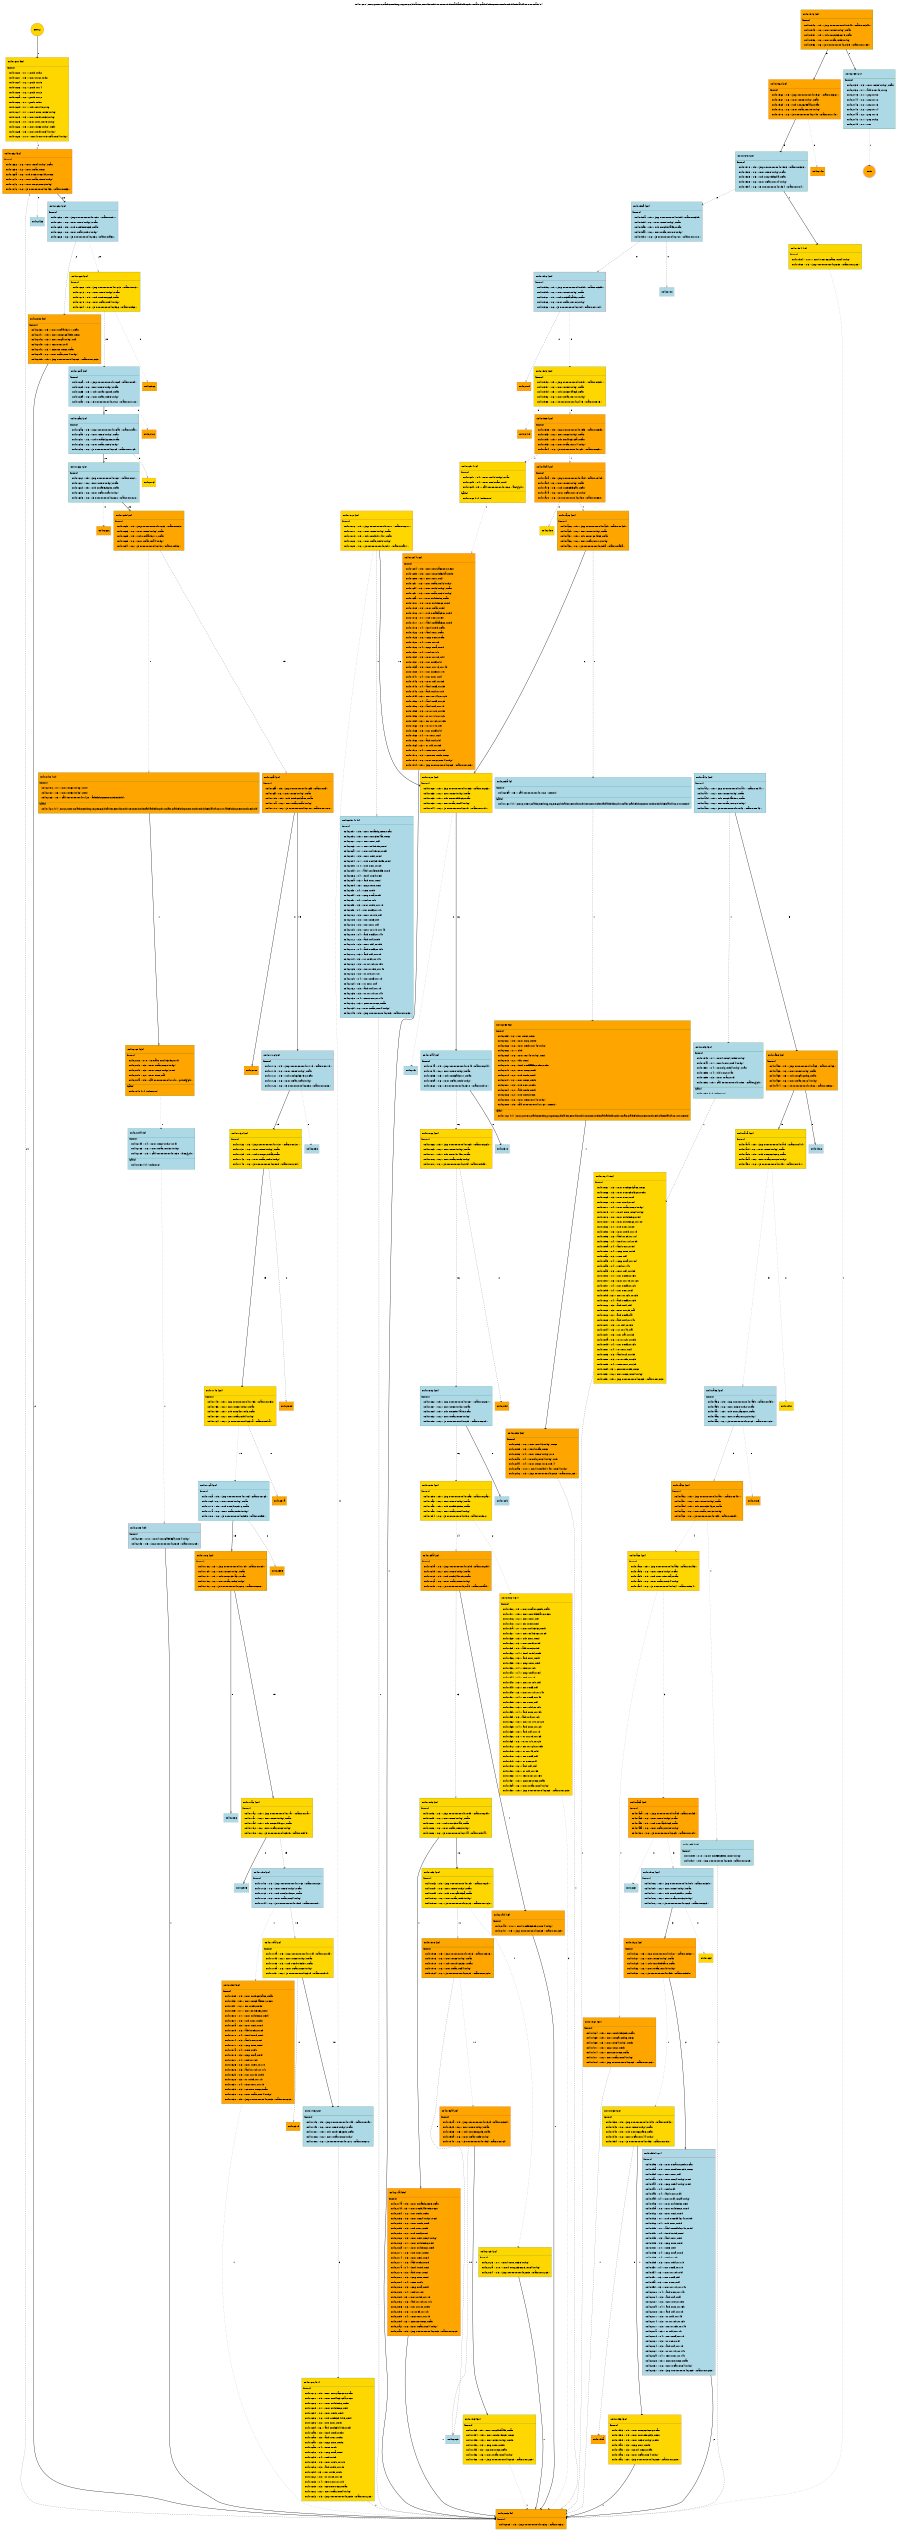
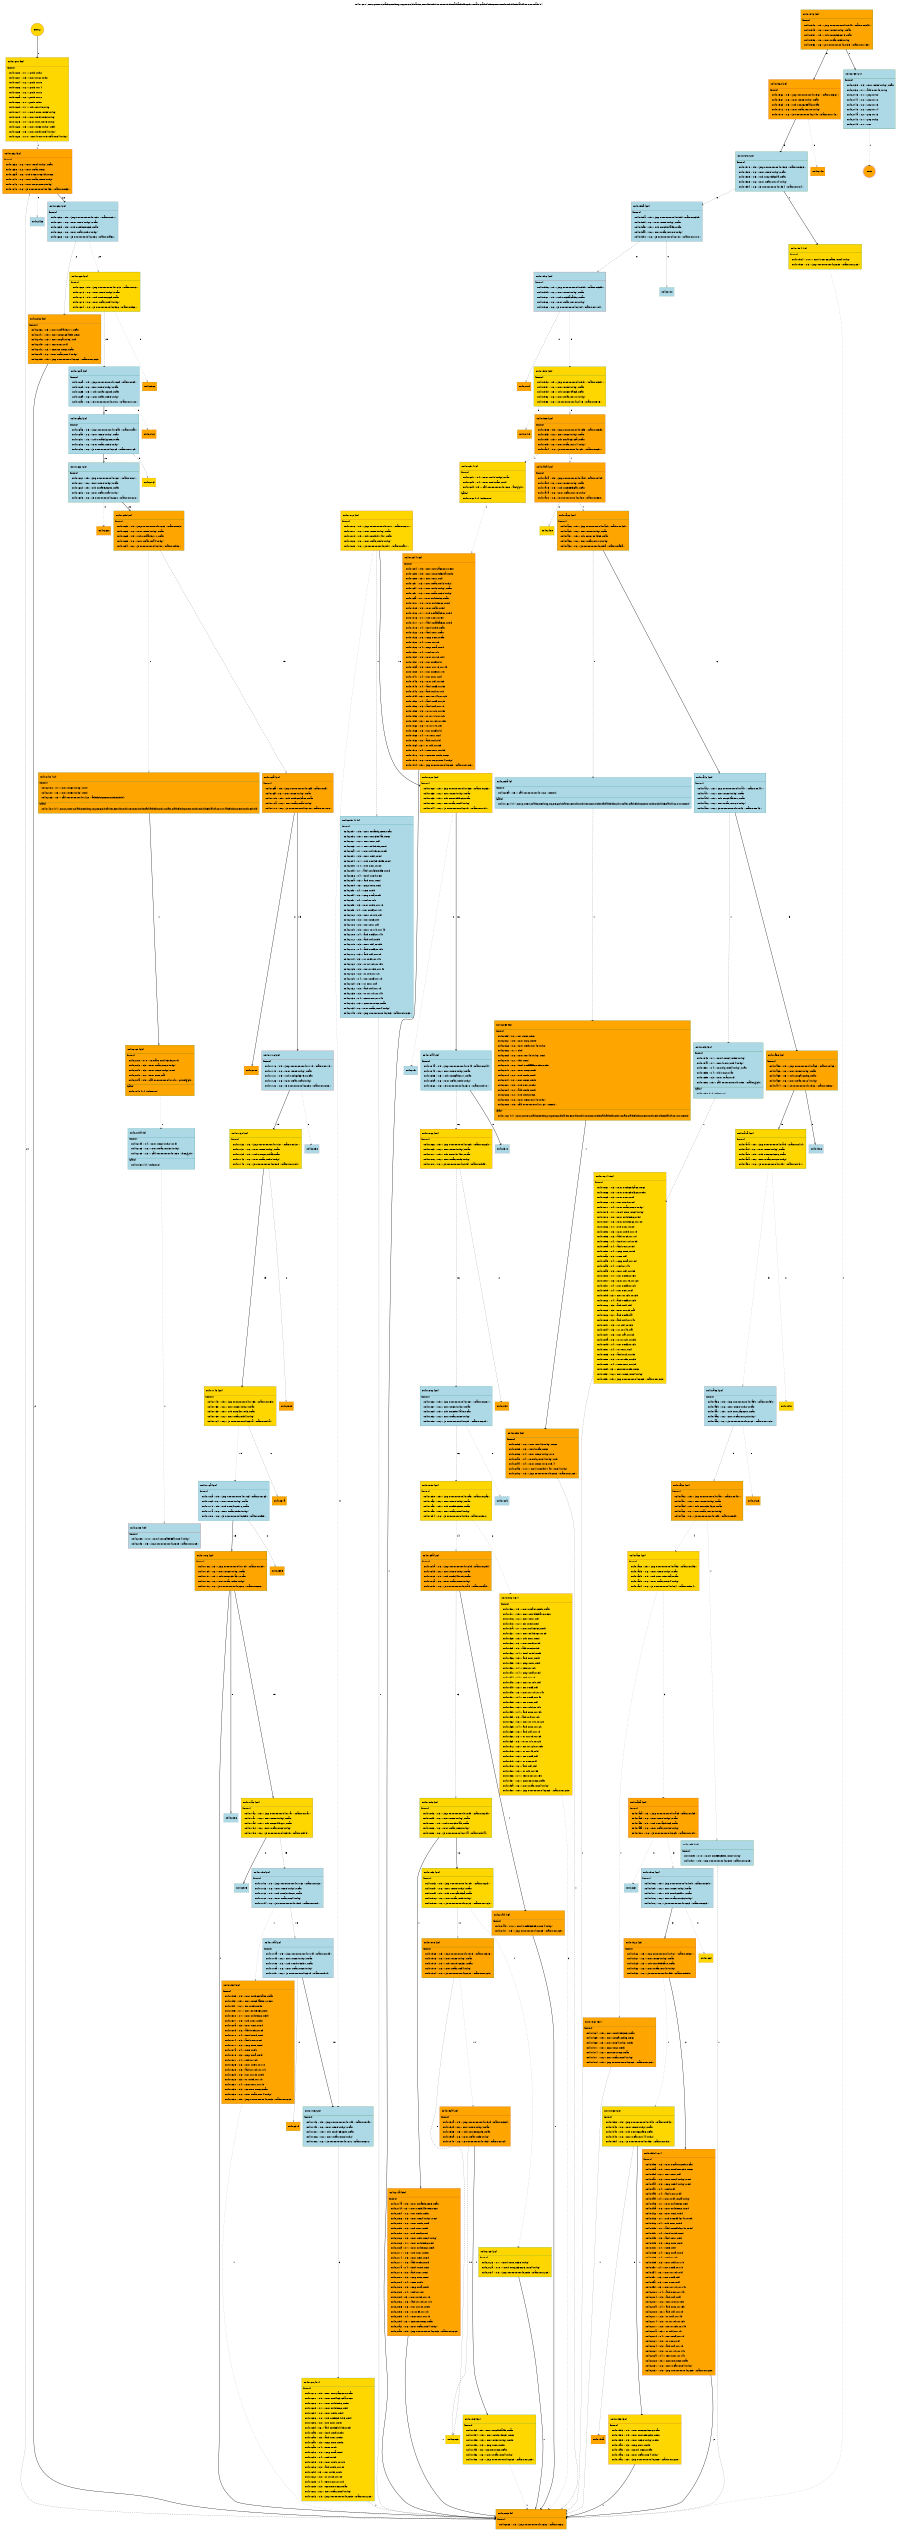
edge "0x401a26 [28]" -> "0x40182e [28]": now "0x401a26 [28]" -> "0x401a42 [28]"
edge "0x401882 [28]" -> "0x401c0b": style bold -> dotted
node "0x4017da [28]": fillcolor gold -> lightblue
edge "0x4021ee [15]" -> "0x4028c9 [5]": now "0x401786 [28]" -> "0x4028c9 [5]"
node "0x401f95 [167]": fillcolor lightblue -> orange
node "0x402829": fillcolor lightblue -> gold
